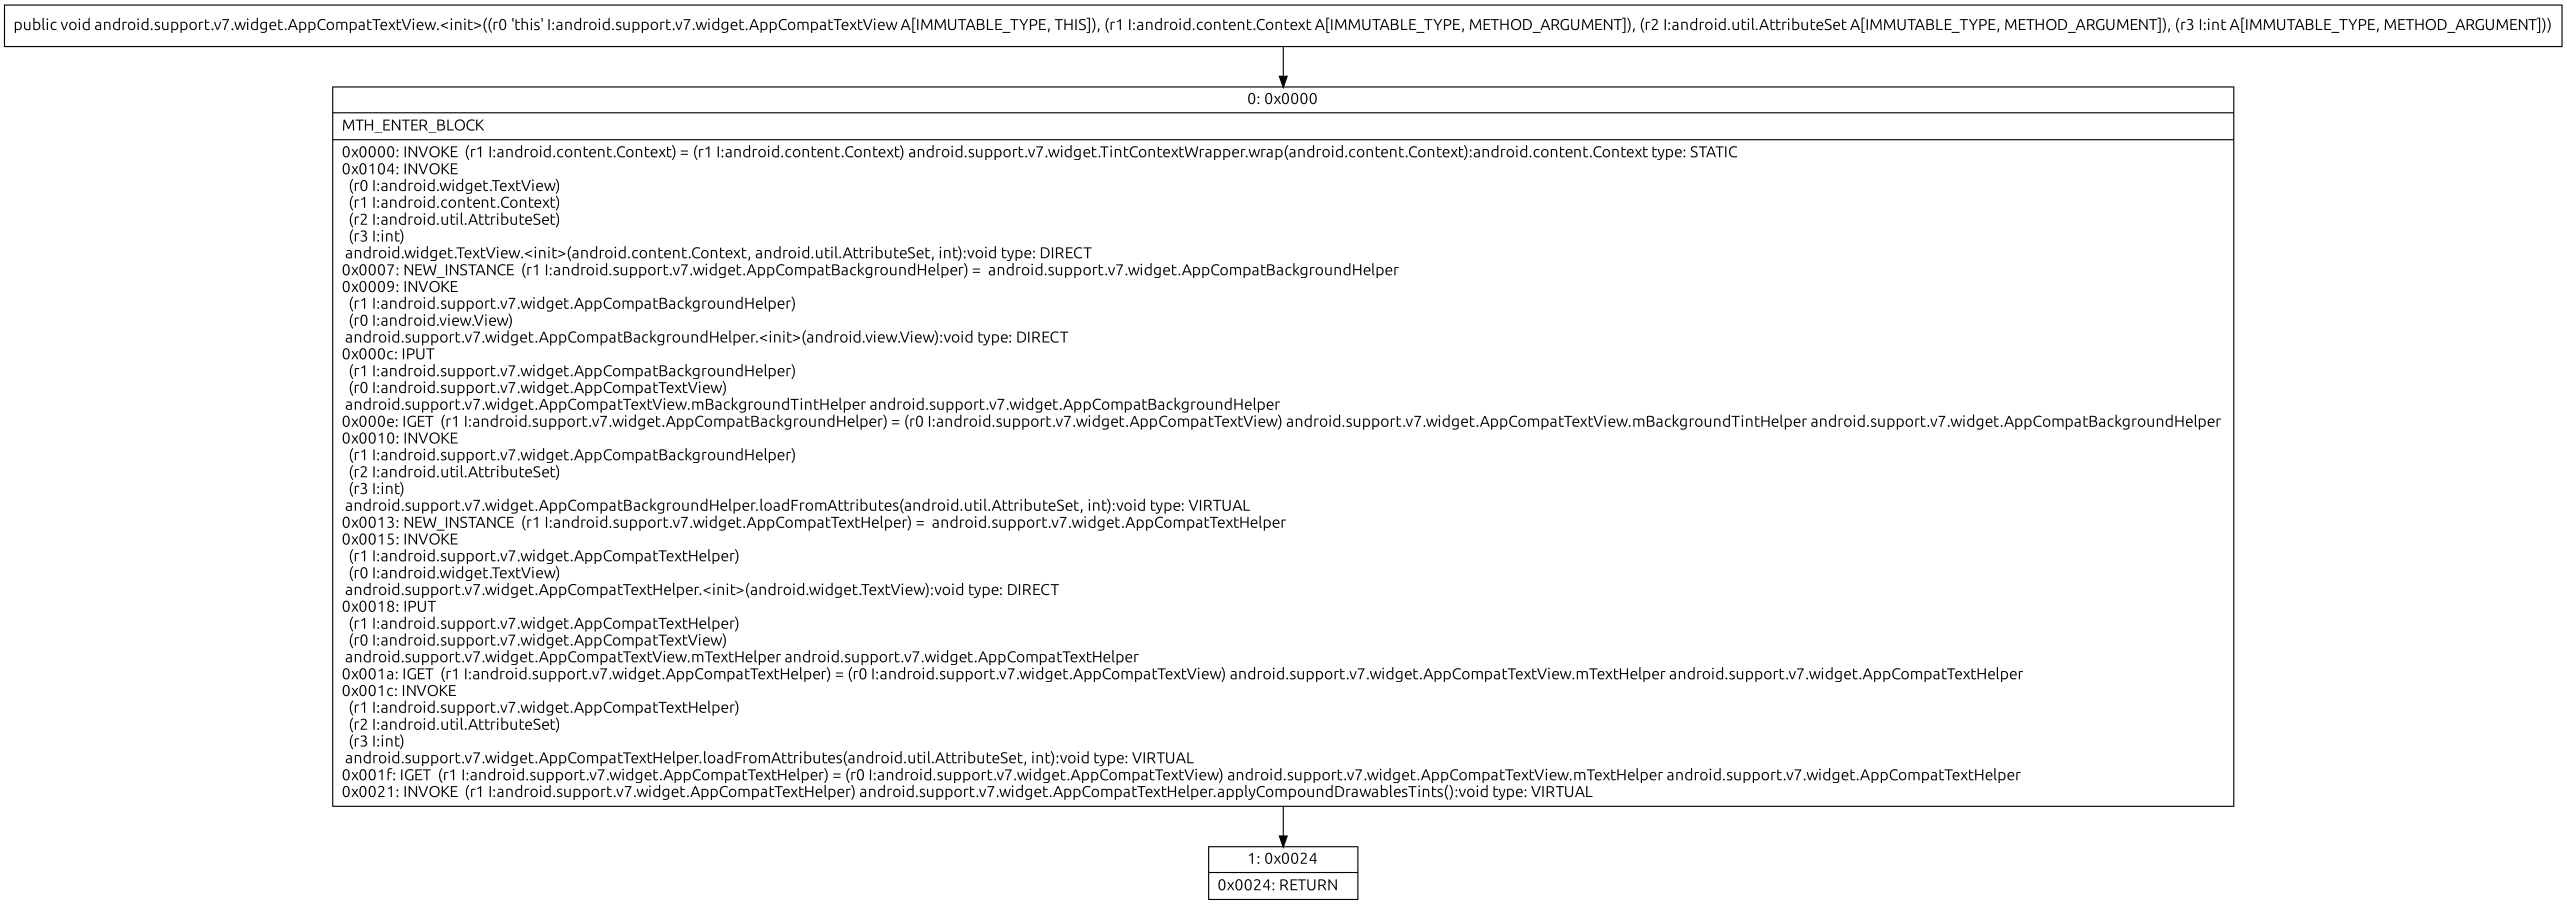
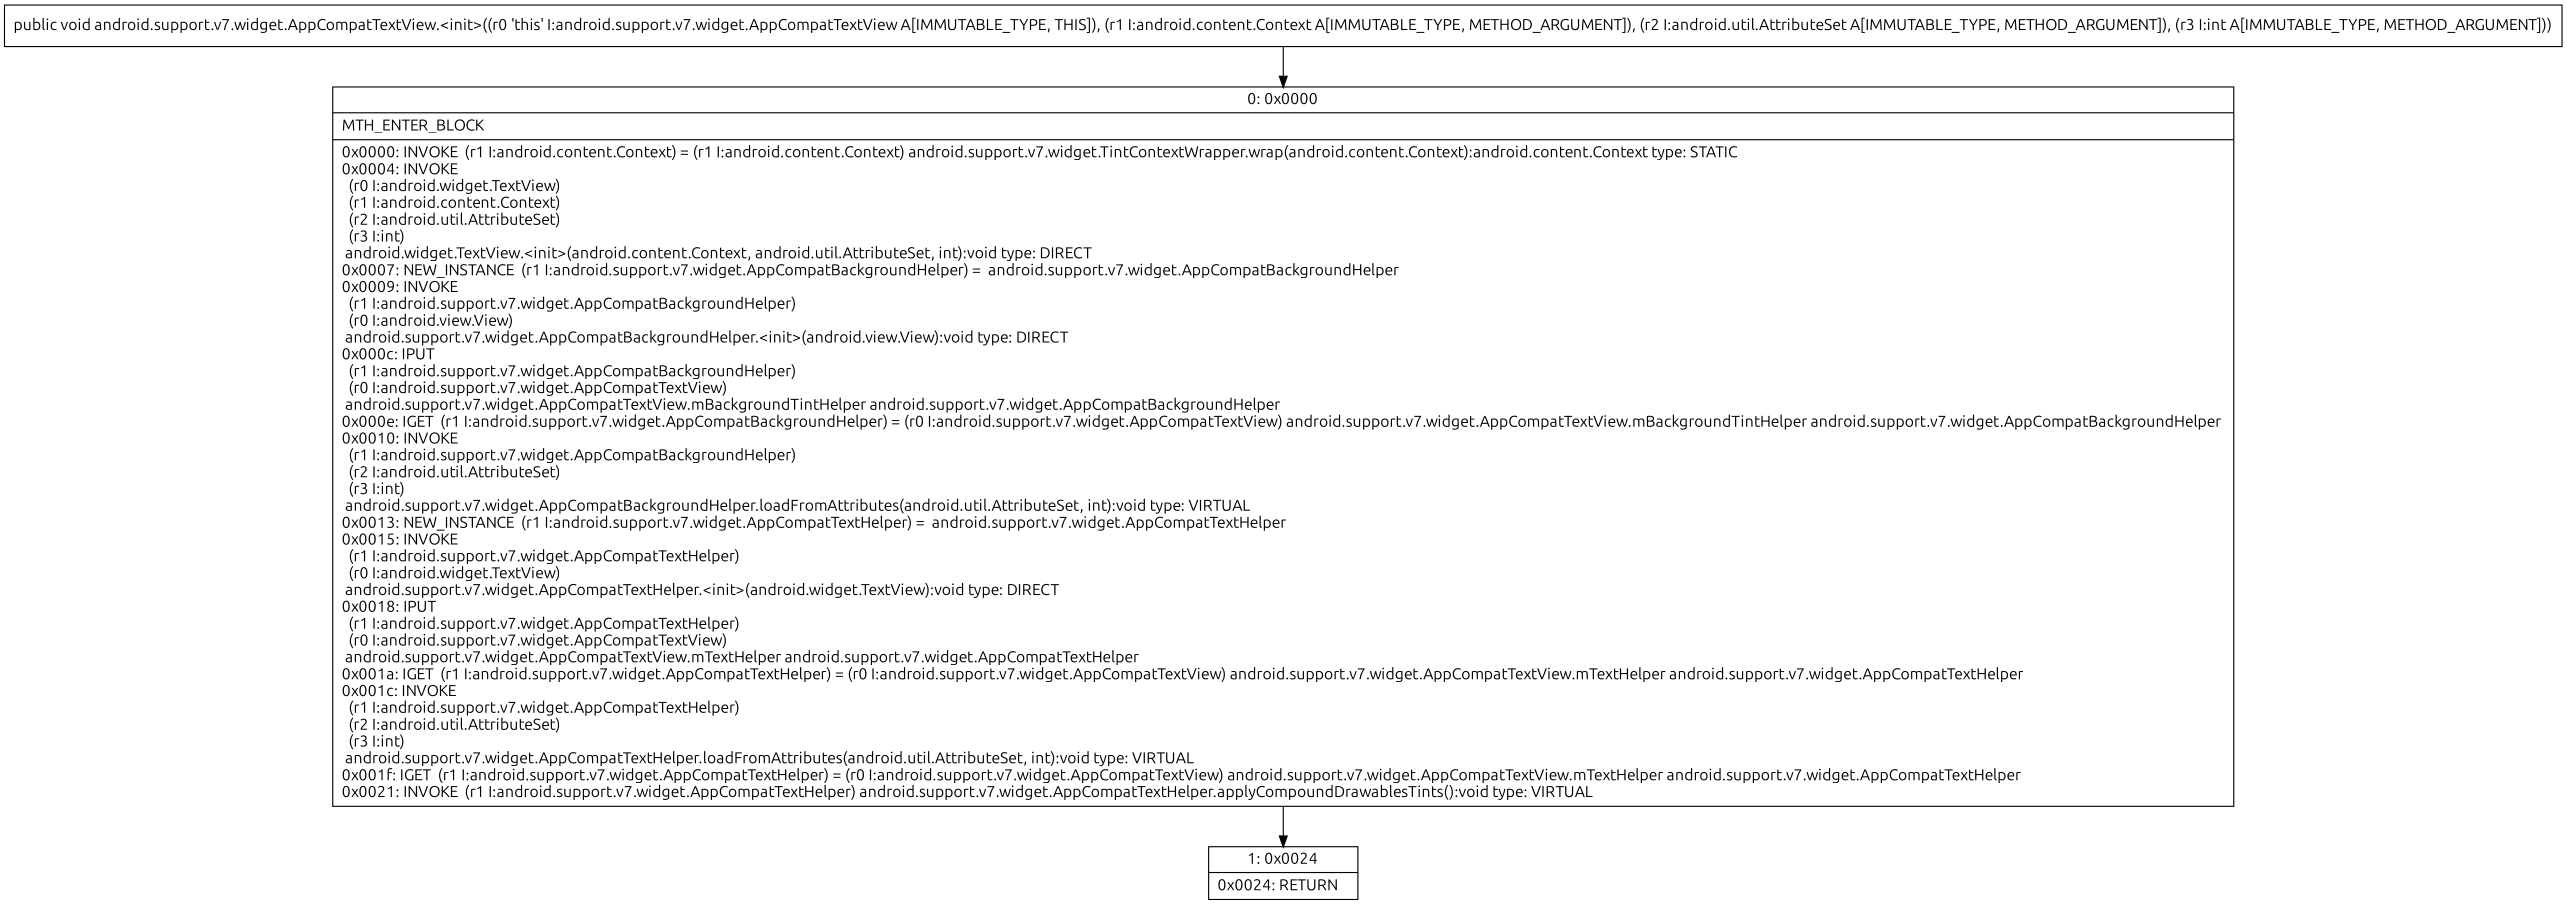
node "0: 0x0000": text "0x0104: INVOKE" -> "0x0004: INVOKE"
